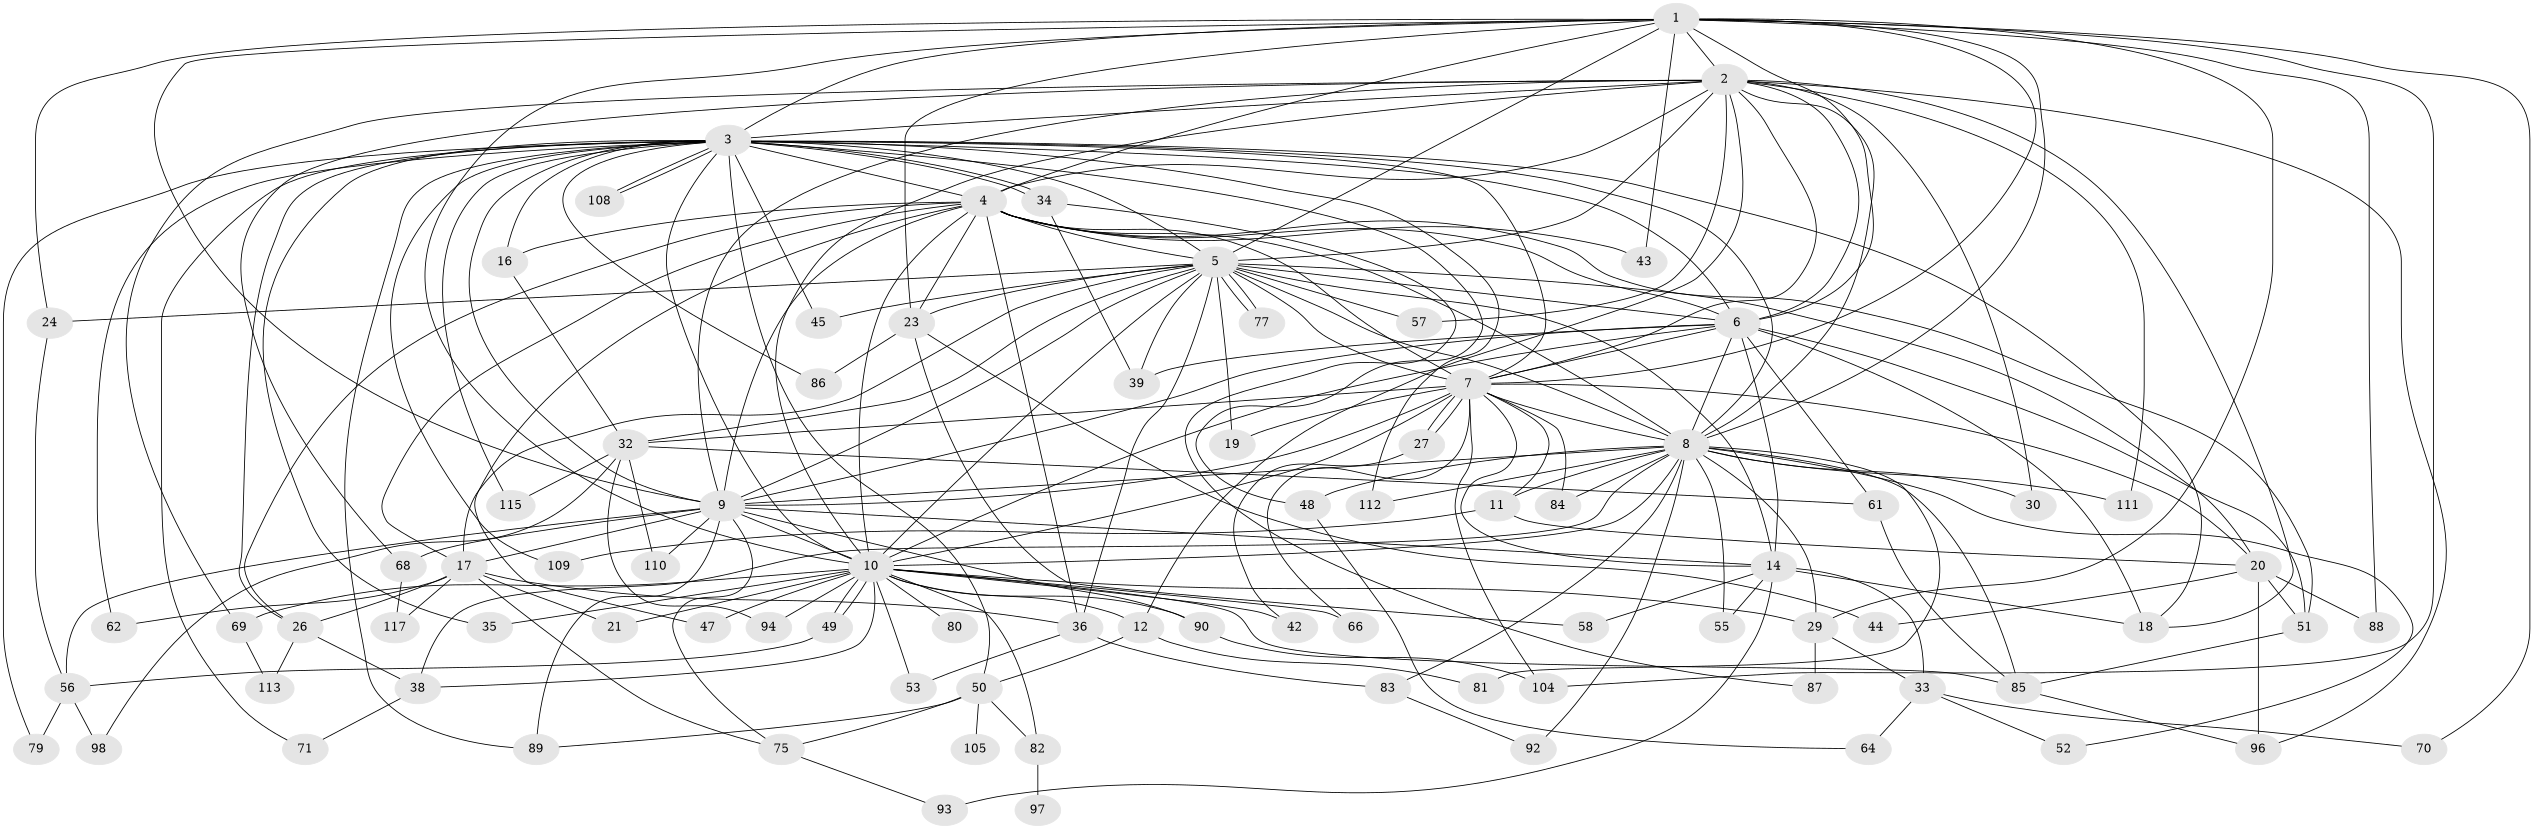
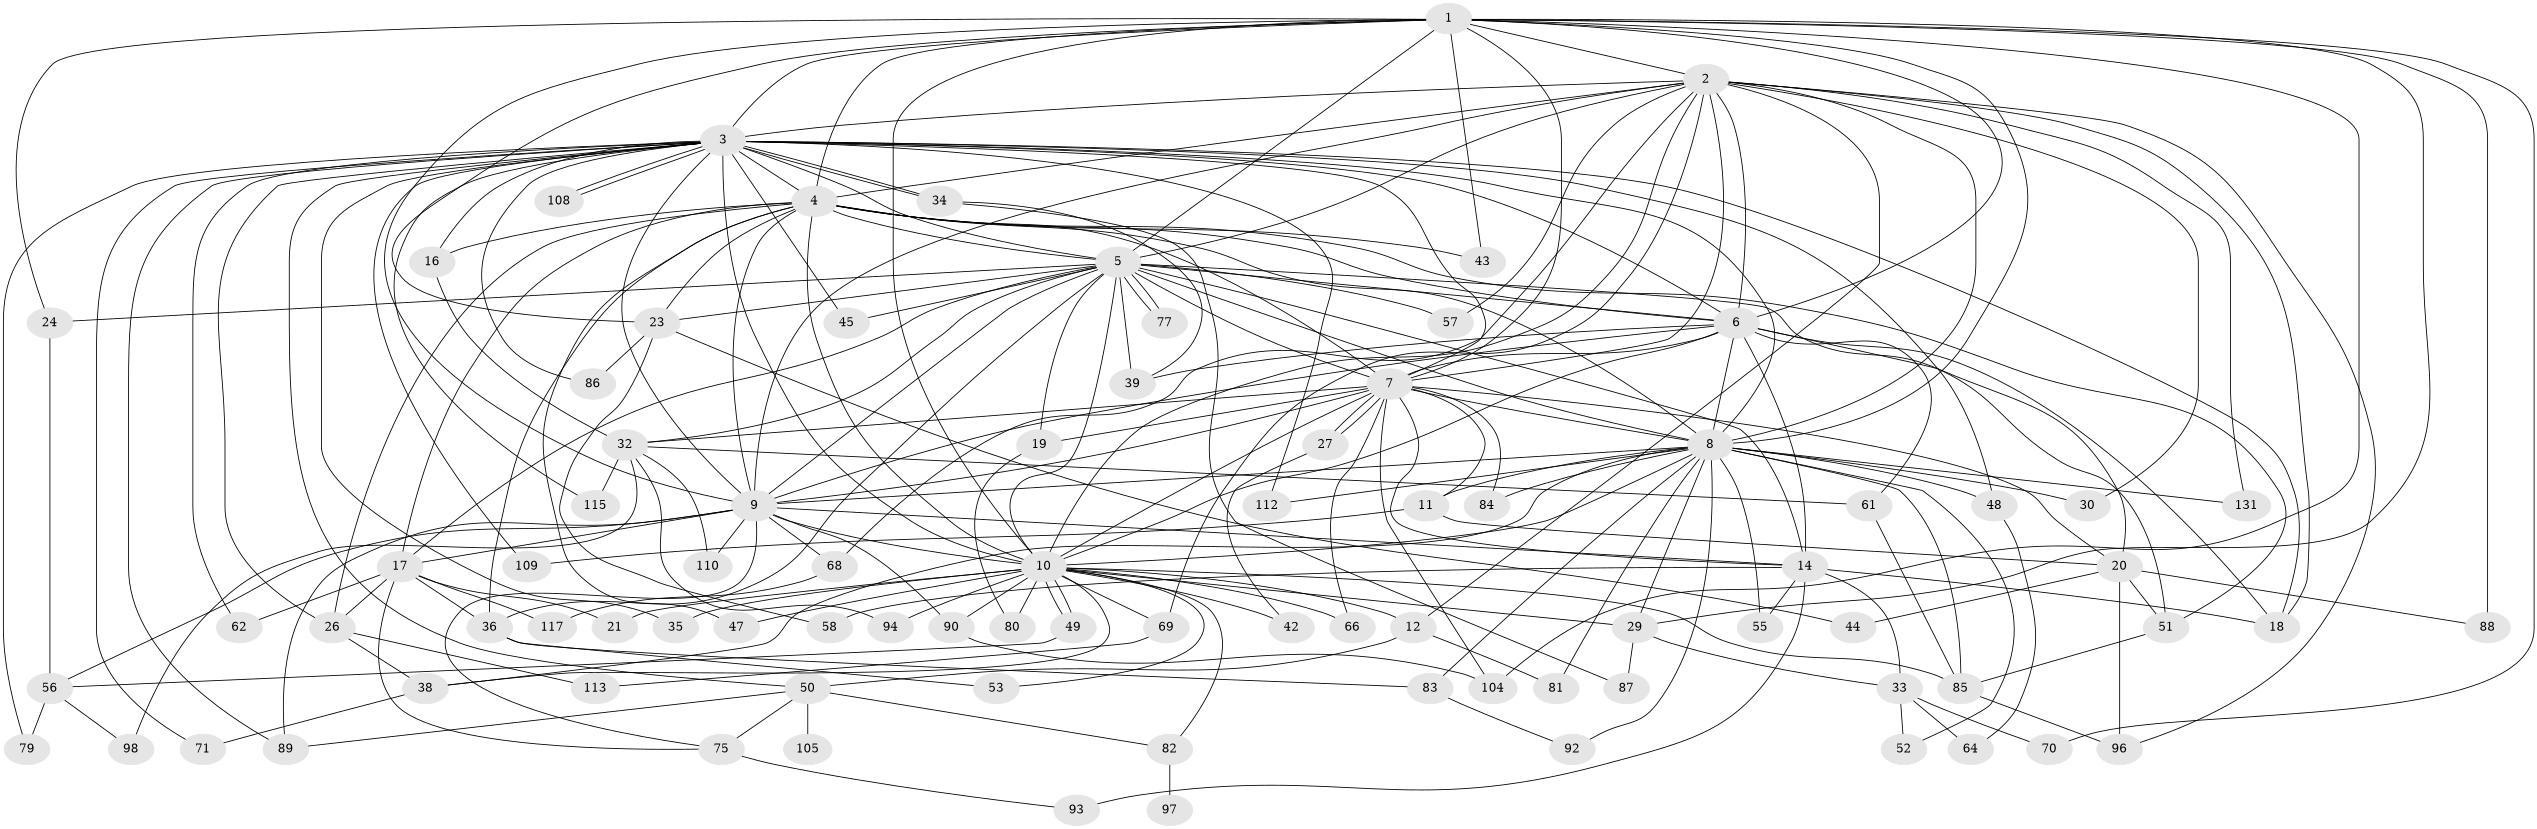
node "111": label "111" -> "131"
edge "19" -- "80": added
